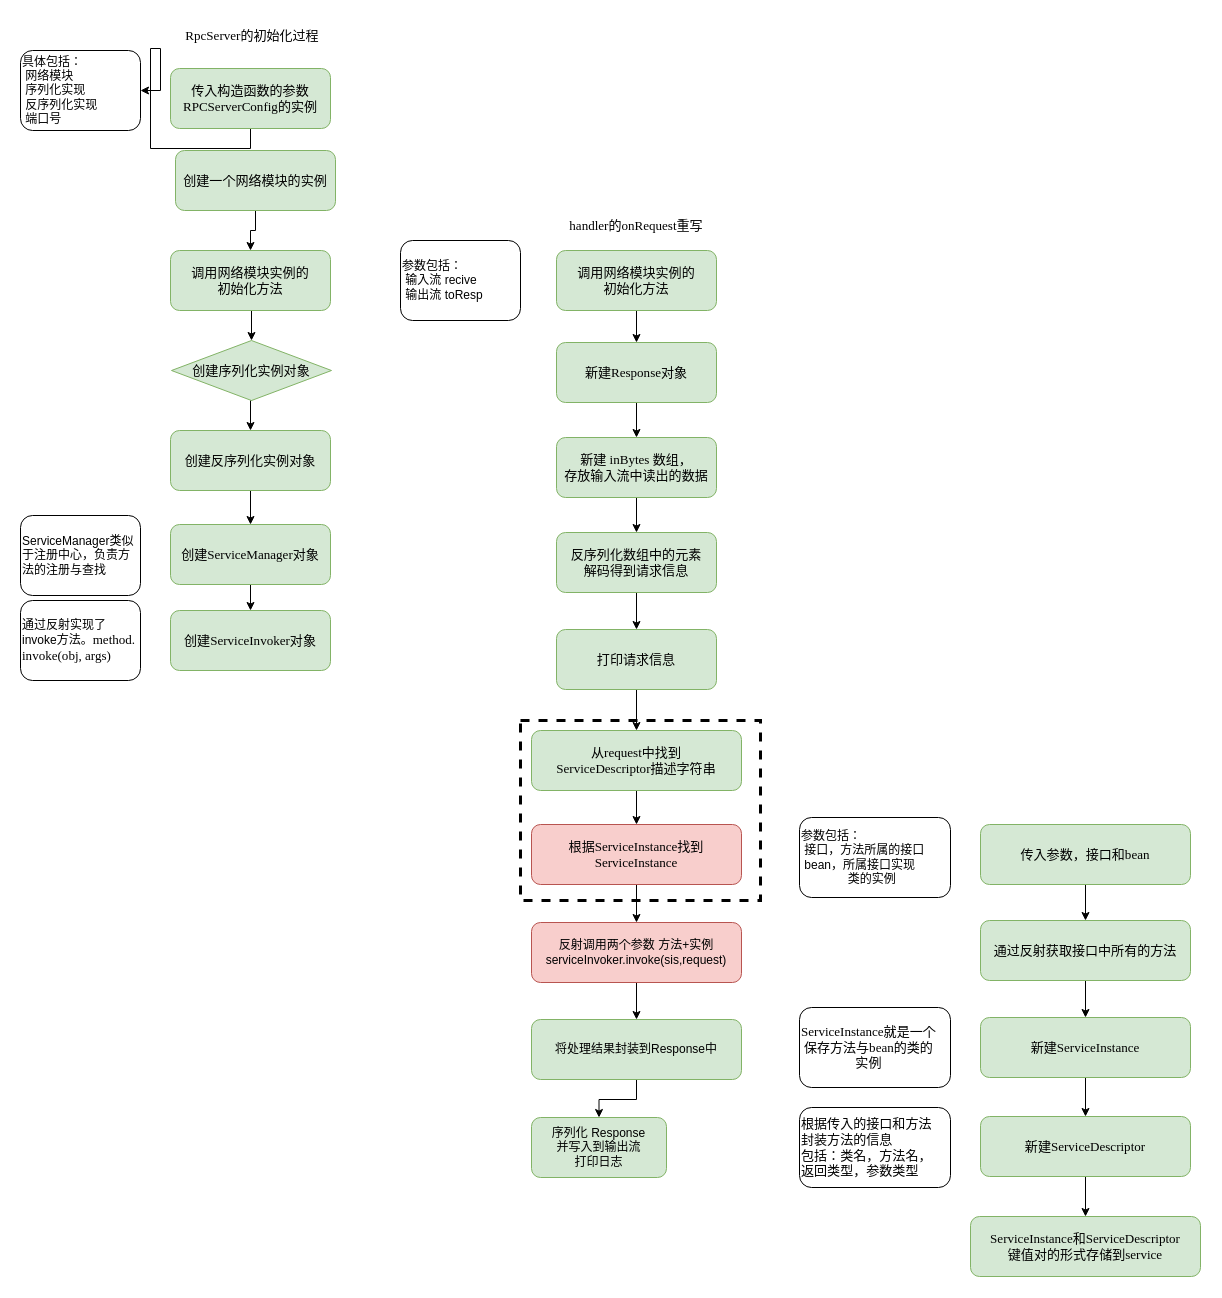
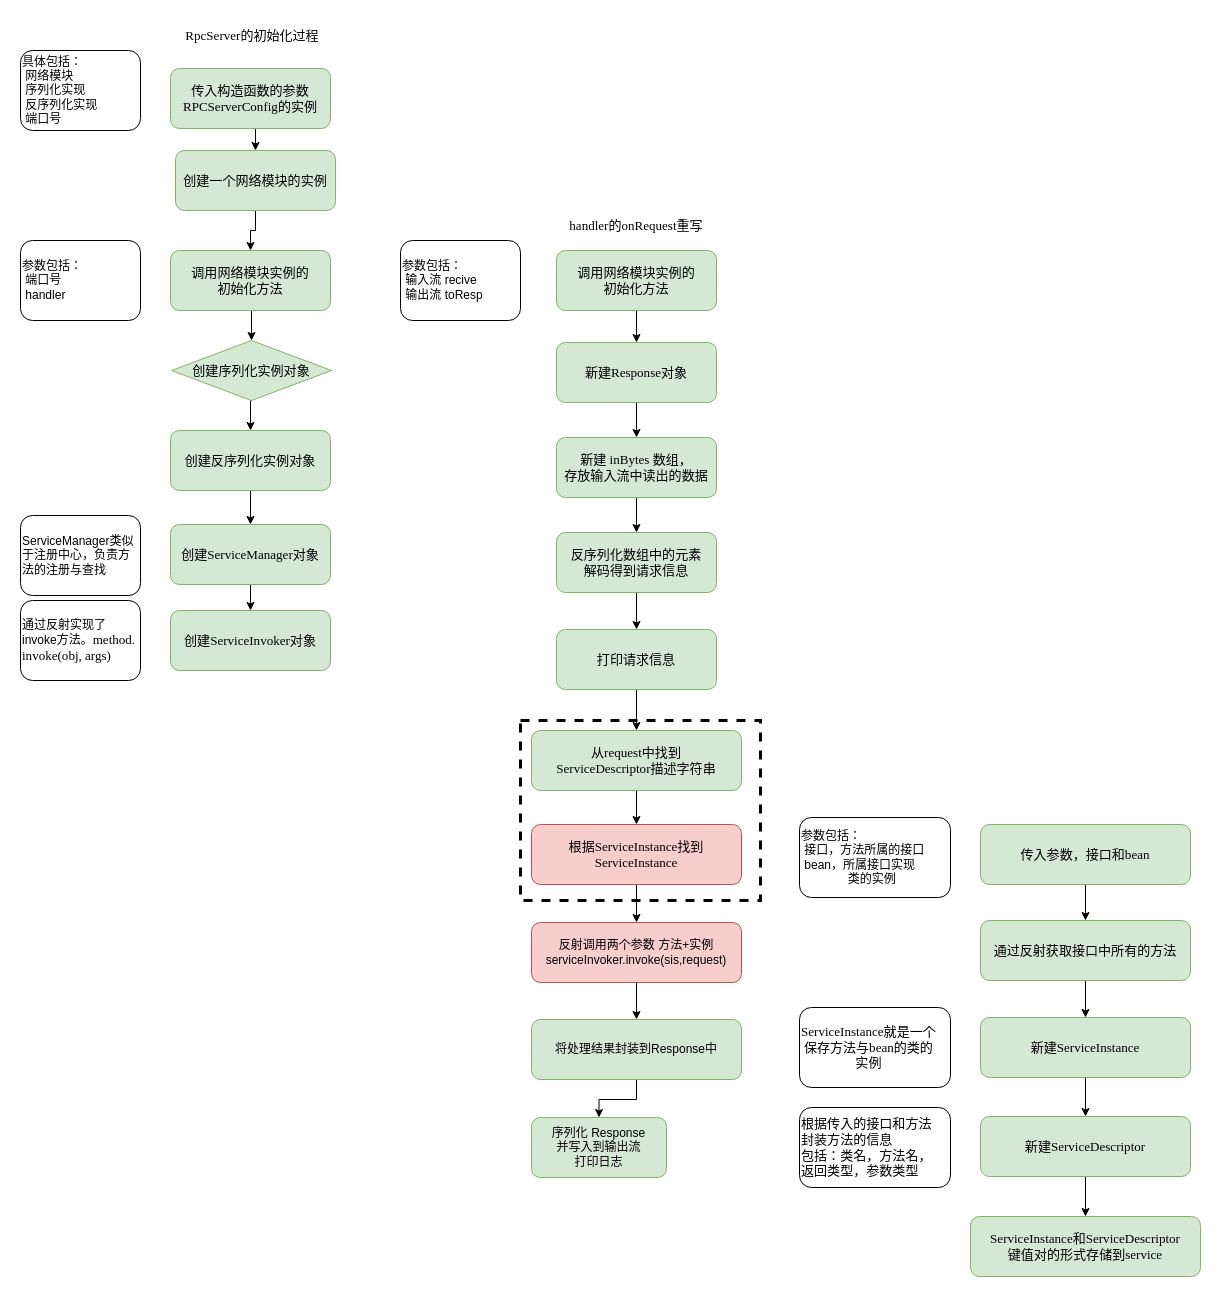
edge "传入构造函数的参数 RPCServerConfig的实例" -> "具体包括： 网络模块 序列化实现 反序列化实现 端口号": now "传入构造函数的参数 RPCServerConfig的实例" -> "创建一个网络模块的实例"
node "参数包括： 端口号 handler": added
